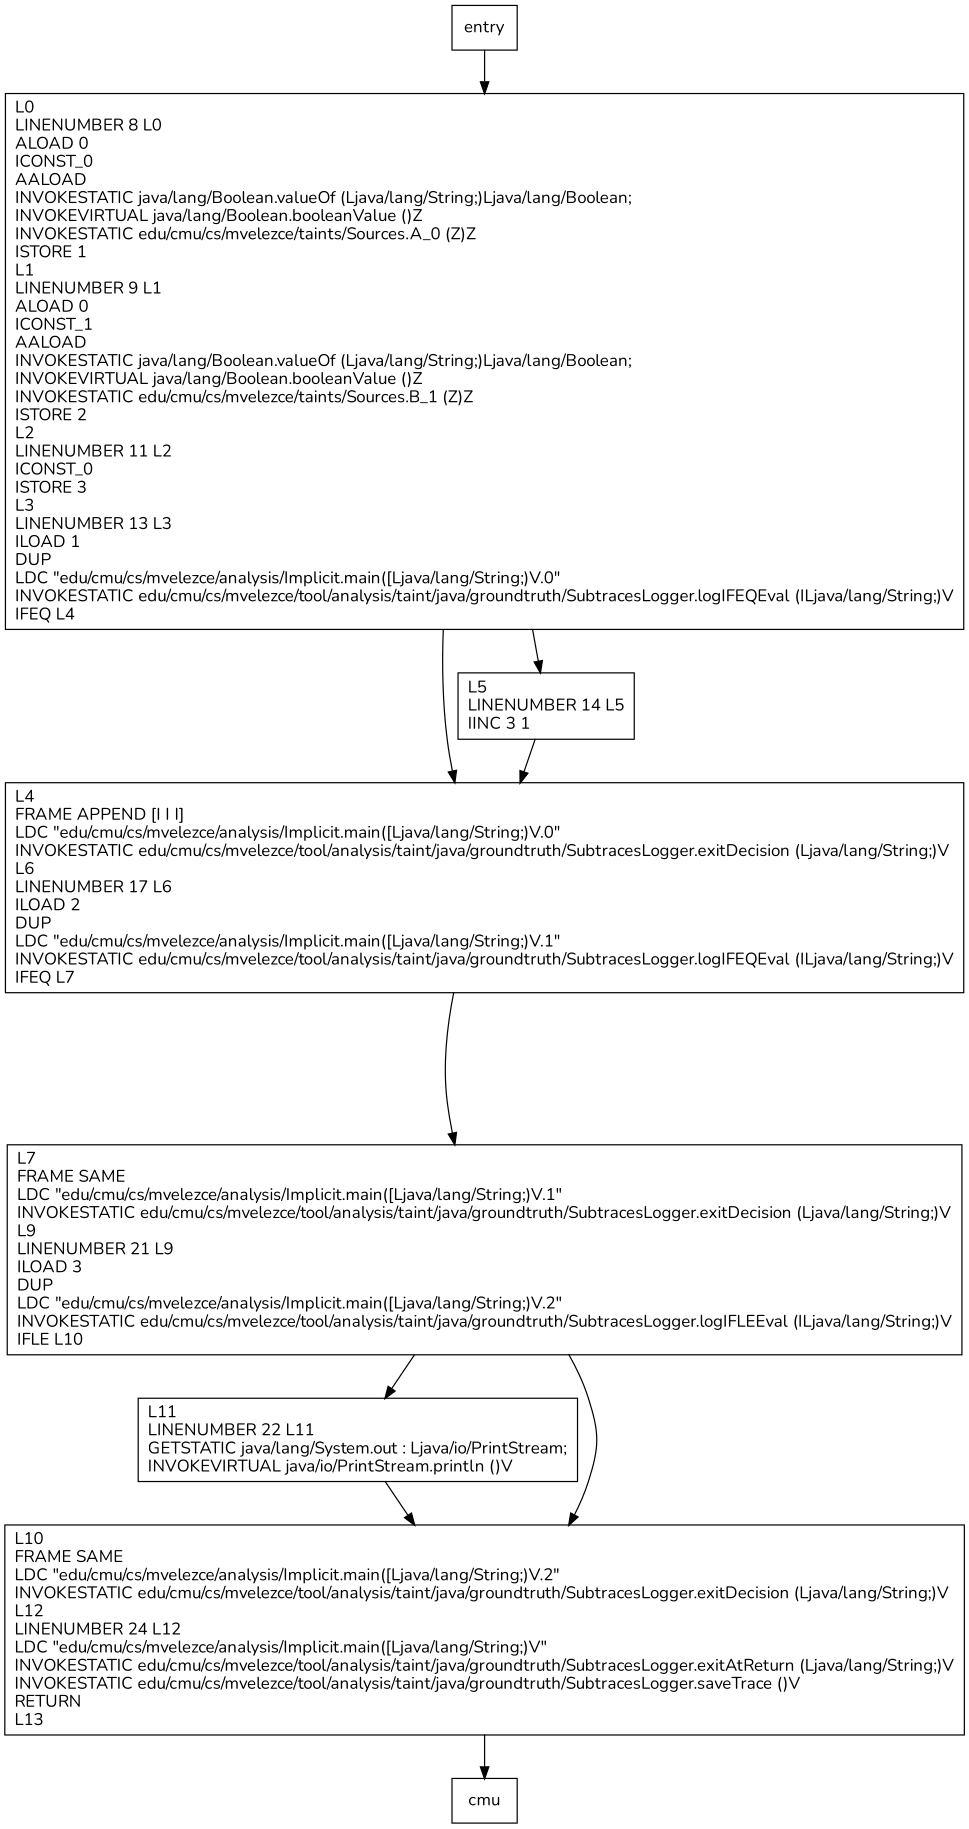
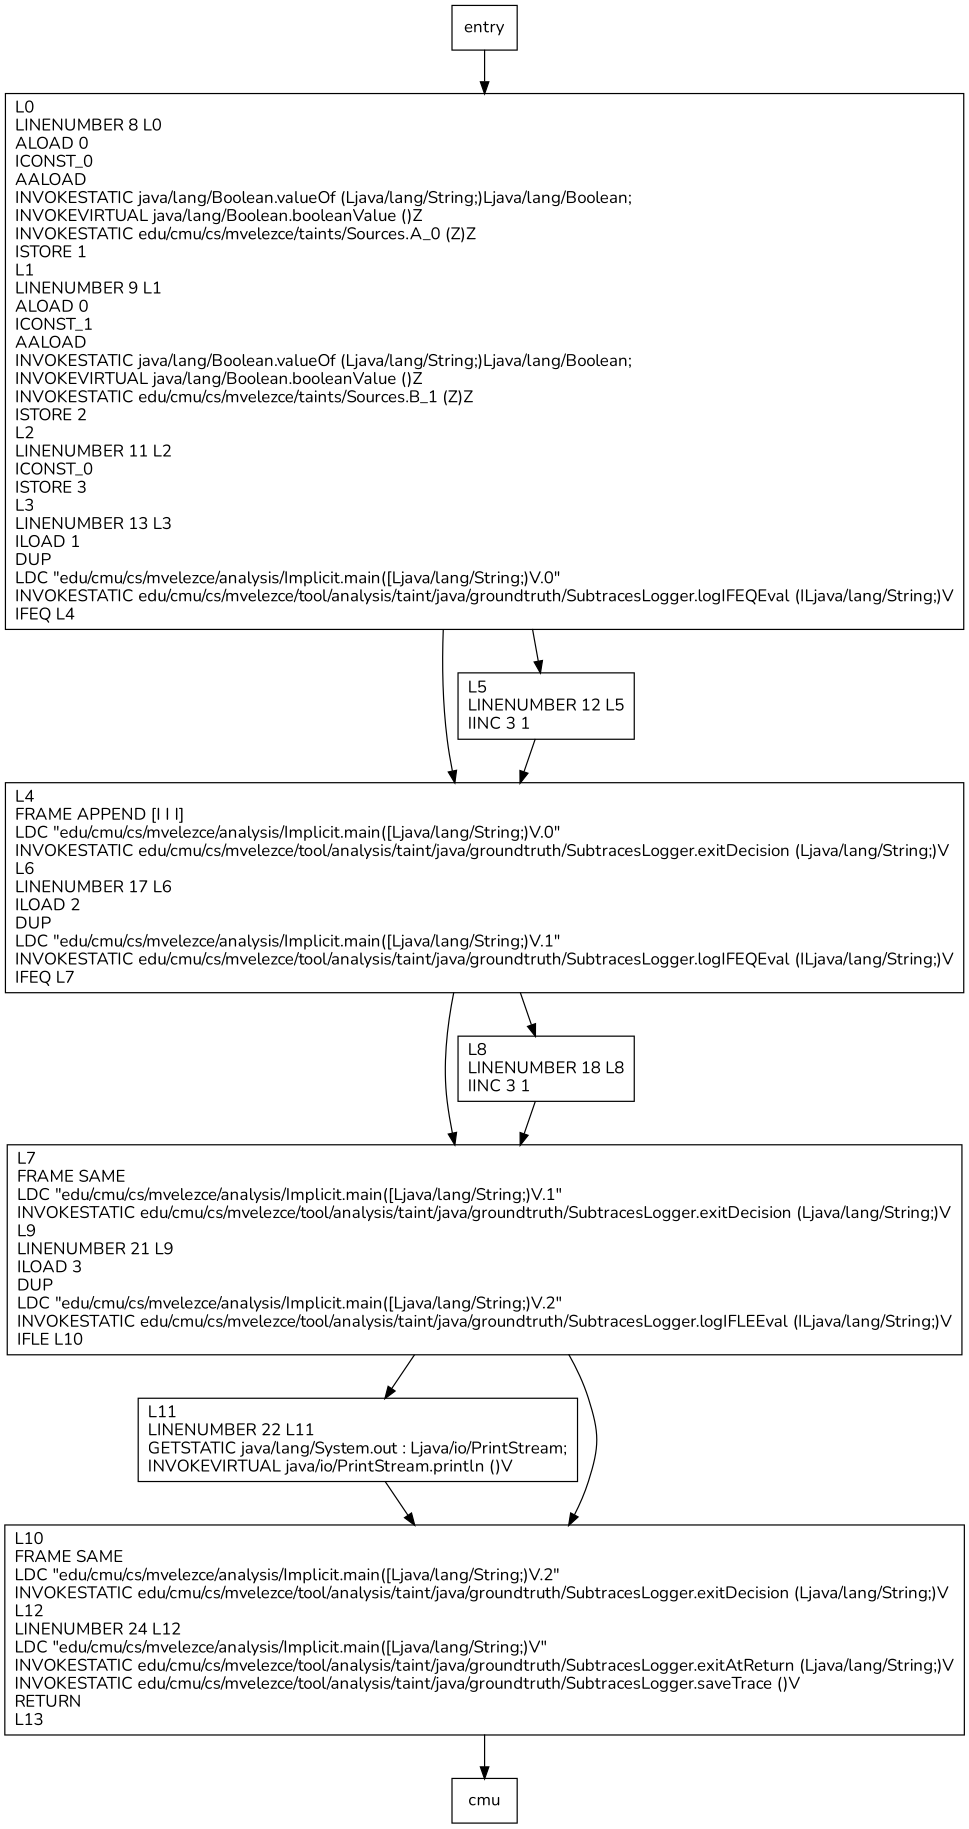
node "L5 LINENUMBER 14 L5 IINC 3 1": label "L5 LINENUMBER 14 L5 IINC 3 1" -> "L5 LINENUMBER 12 L5 IINC 3 1"
node "L8 LINENUMBER 18 L8 IINC 3 1": added
